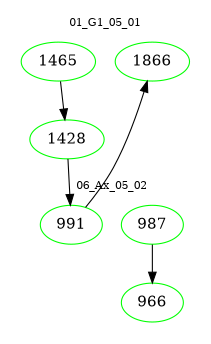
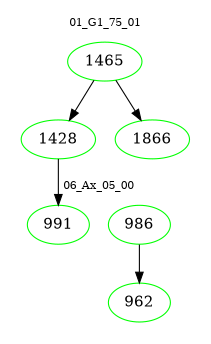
cluster "01_G1_05_01": label "01_G1_05_01" -> "01_G1_75_01"
edge "991" -> "1866": now "1465" -> "1866"
cluster "06_Ax_05_02": label "06_Ax_05_02" -> "06_Ax_05_00"
node "987": label "987" -> "986"
node "966": label "966" -> "962"
